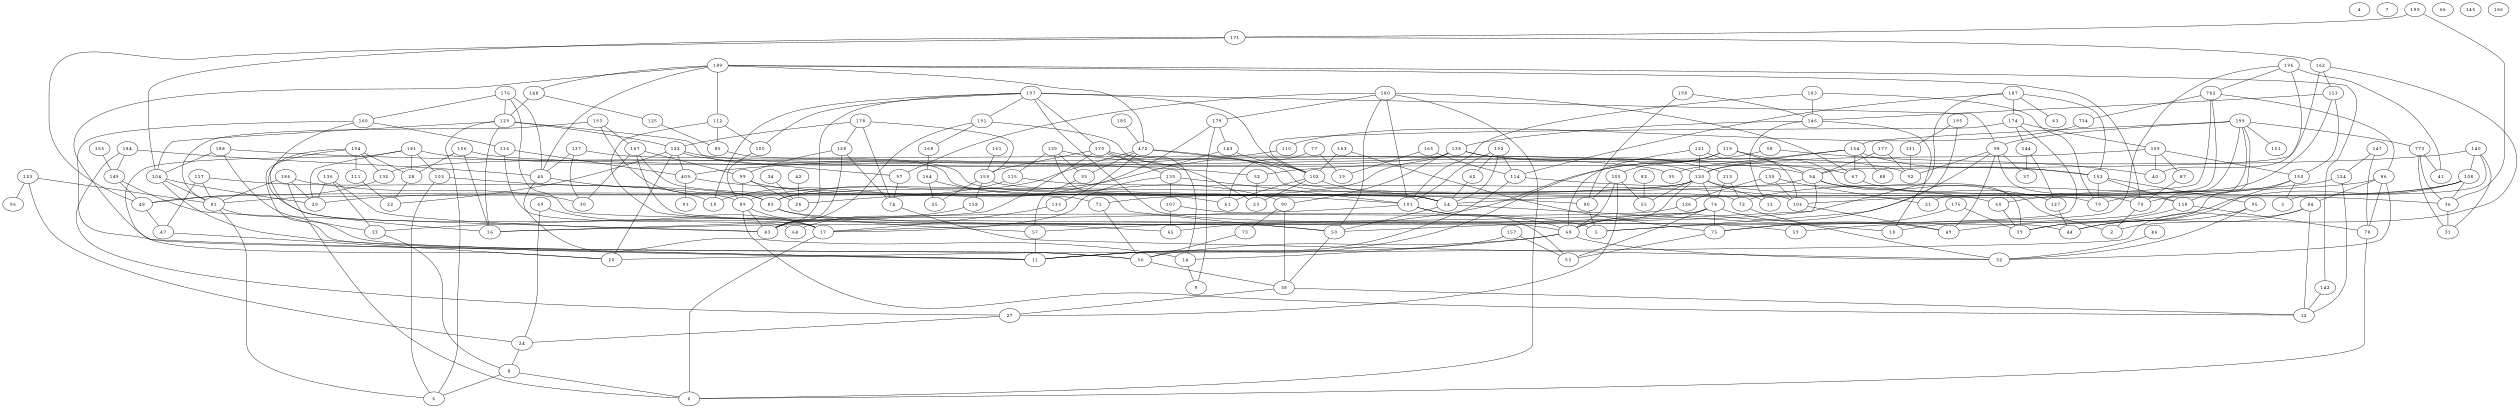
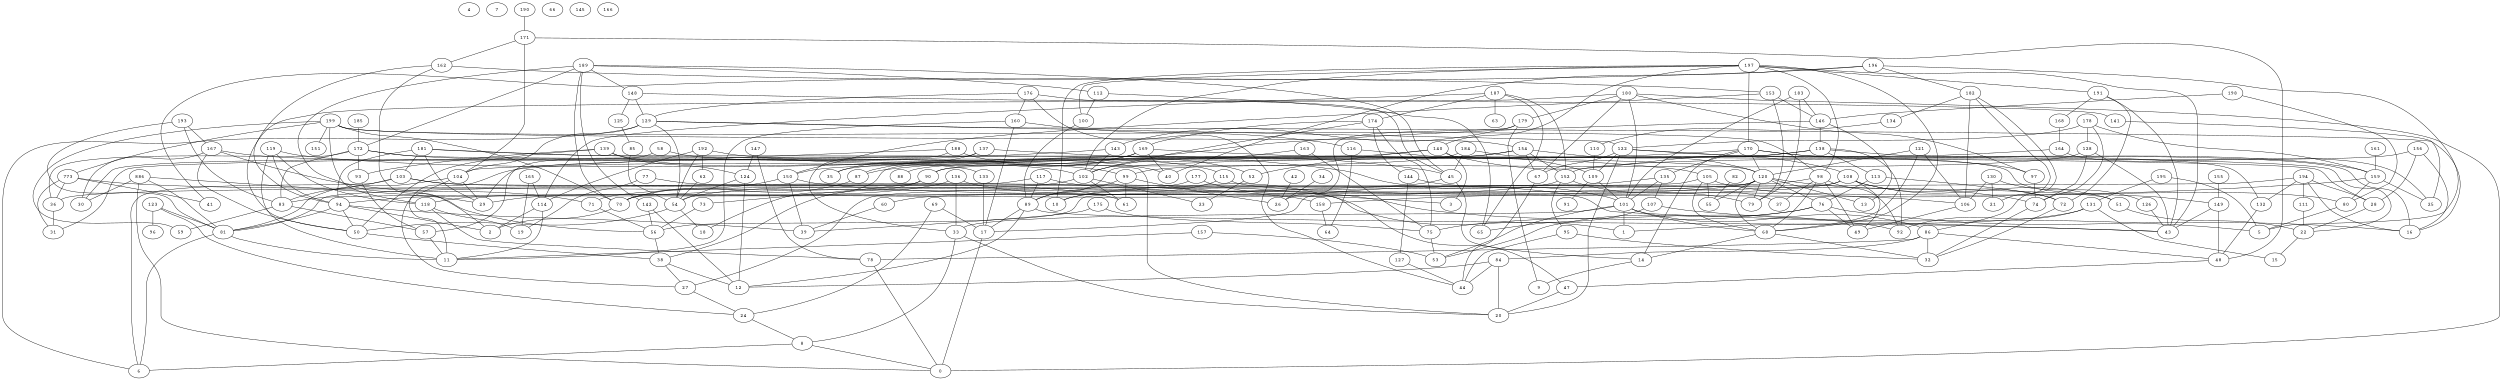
edge "197" -- "140": added
node "782": label "782" -> "182"
edge "190" -- "36": removed
node "734": label "734" -> "134"
node "141": added
edge "112" -- "85": removed
node "472": label "472" -> "172"
edge "170" -- "87": added
edge "139" -- "23": now "139" -- "124"
node "186": label "186" -> "886"
node "409": label "409" -> "109"
edge "773" -- "158": added
edge "114" -- "60": now "114" -- "2"
edge "120" -- "74": added
edge "67" -- "127": now "67" -- "44"
node "51": added
edge "199" -- "39": now "199" -- "70"
edge "101" -- "86": added
edge "118" -- "18": now "118" -- "19"
edge "76" -- "17": removed
node "1": added
node "46": removed
edge "68" -- "56": now "142" -- "56"
node "15": added
edge "33" -- "20": added
